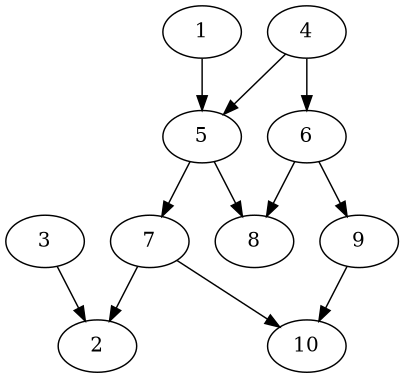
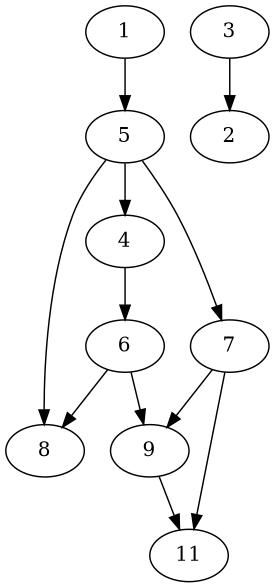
edge "4" -> "5": reversed
edge "7" -> "2": now "7" -> "9"
node "10": label "10" -> "11"
